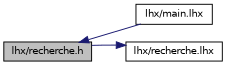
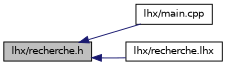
node "lhx/main.lhx": label "lhx/main.lhx" -> "lhx/main.cpp"
edge "lhx/recherche.h" -> "lhx/recherche.lhx": reversed
